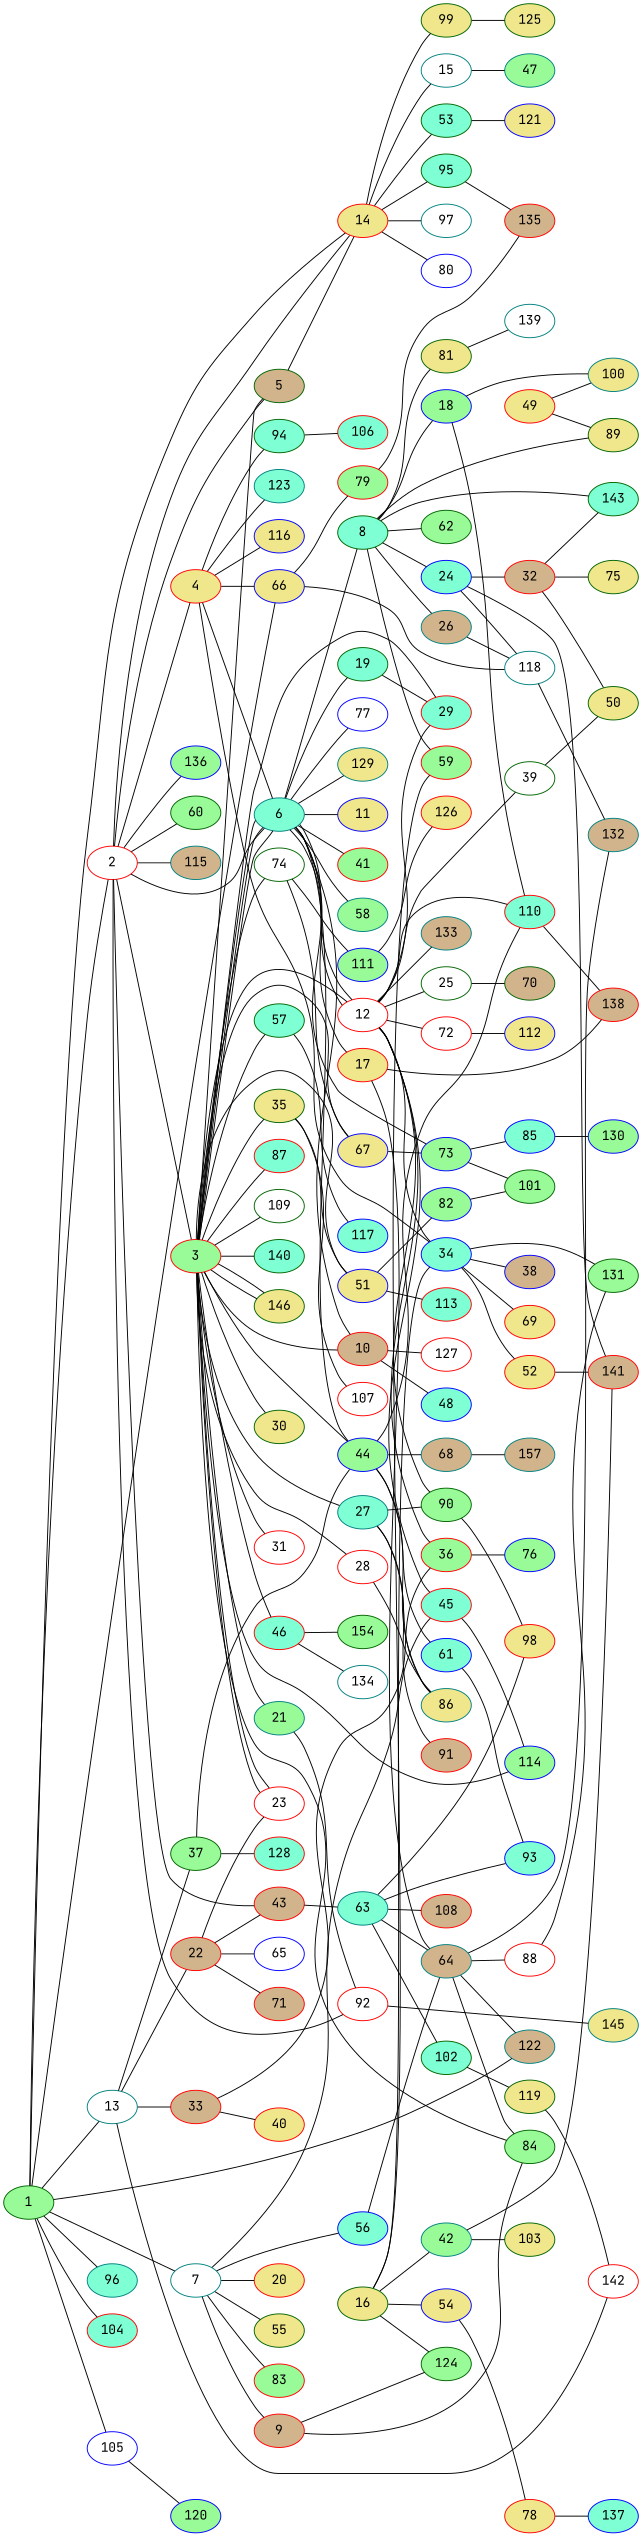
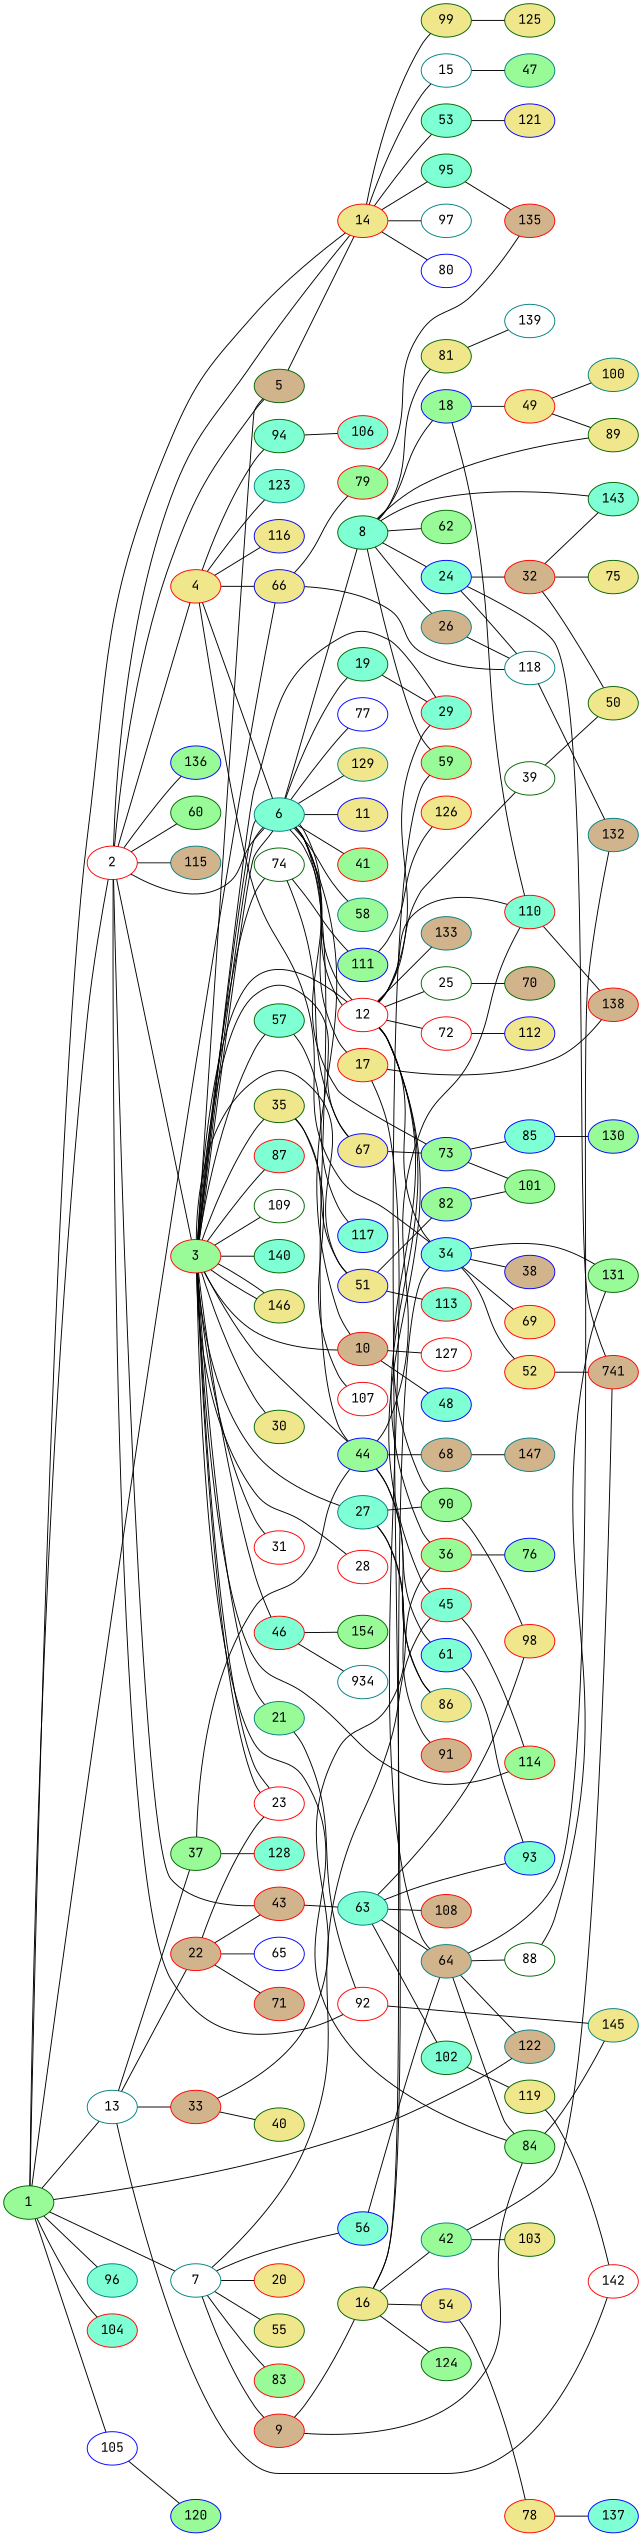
edge "100" -- "18": now "49" -- "18"
node "141": label "141" -> "741"
node "157": label "157" -> "147"
edge "28" -- "86": removed
node "134": label "134" -> "934"
node "114": color blue -> red
node "88": color red -> darkgreen
edge "145" -- "84": added
node "40": color red -> darkgreen
edge "124" -- "9": now "16" -- "9"
